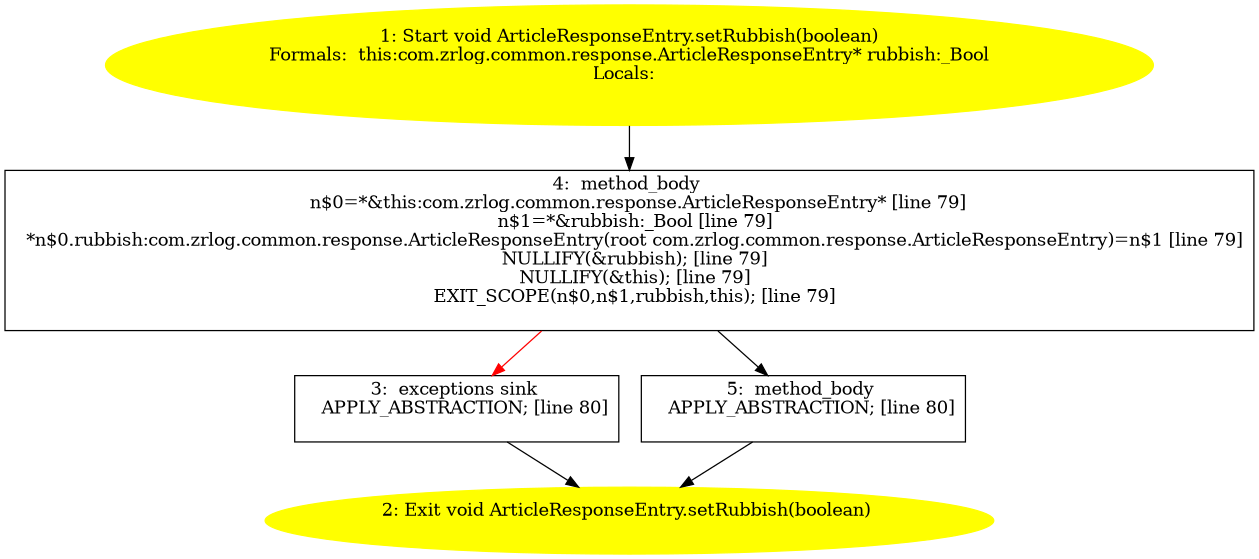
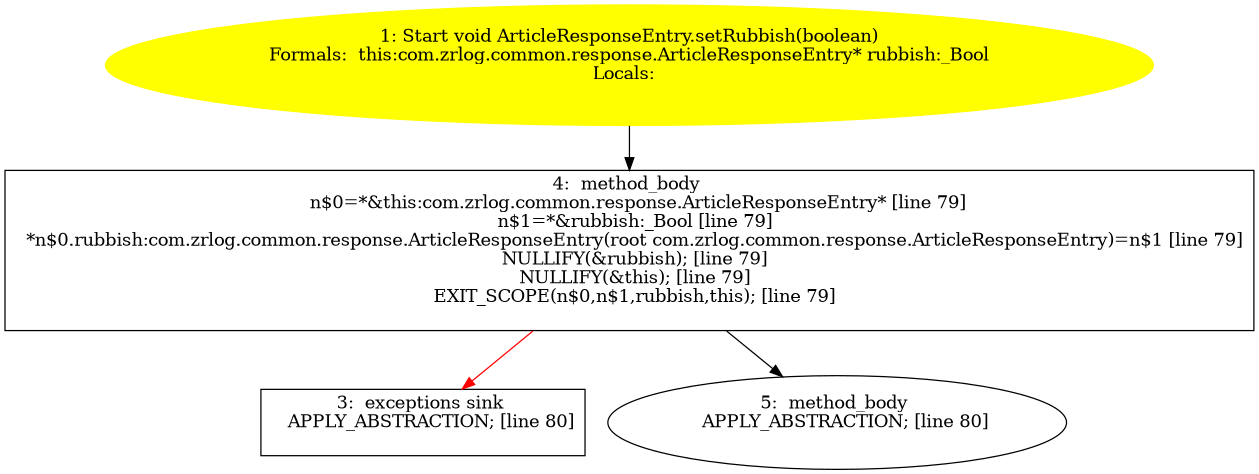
node "5:  method_body APPLY_ABSTRACTION; [line 80]": shape box -> ellipse
node "2: Exit void ArticleResponseEntry.setRubbish(boolean)": removed
